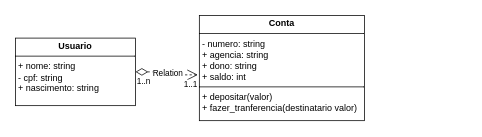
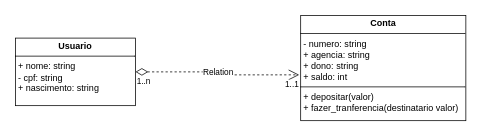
node "Conta - numero: string + agencia: string + dono: string + saldo: int + depositar(valor) + fazer_tranferencia(destinatario valor)": moved (282, 68) -> (383, 68)
